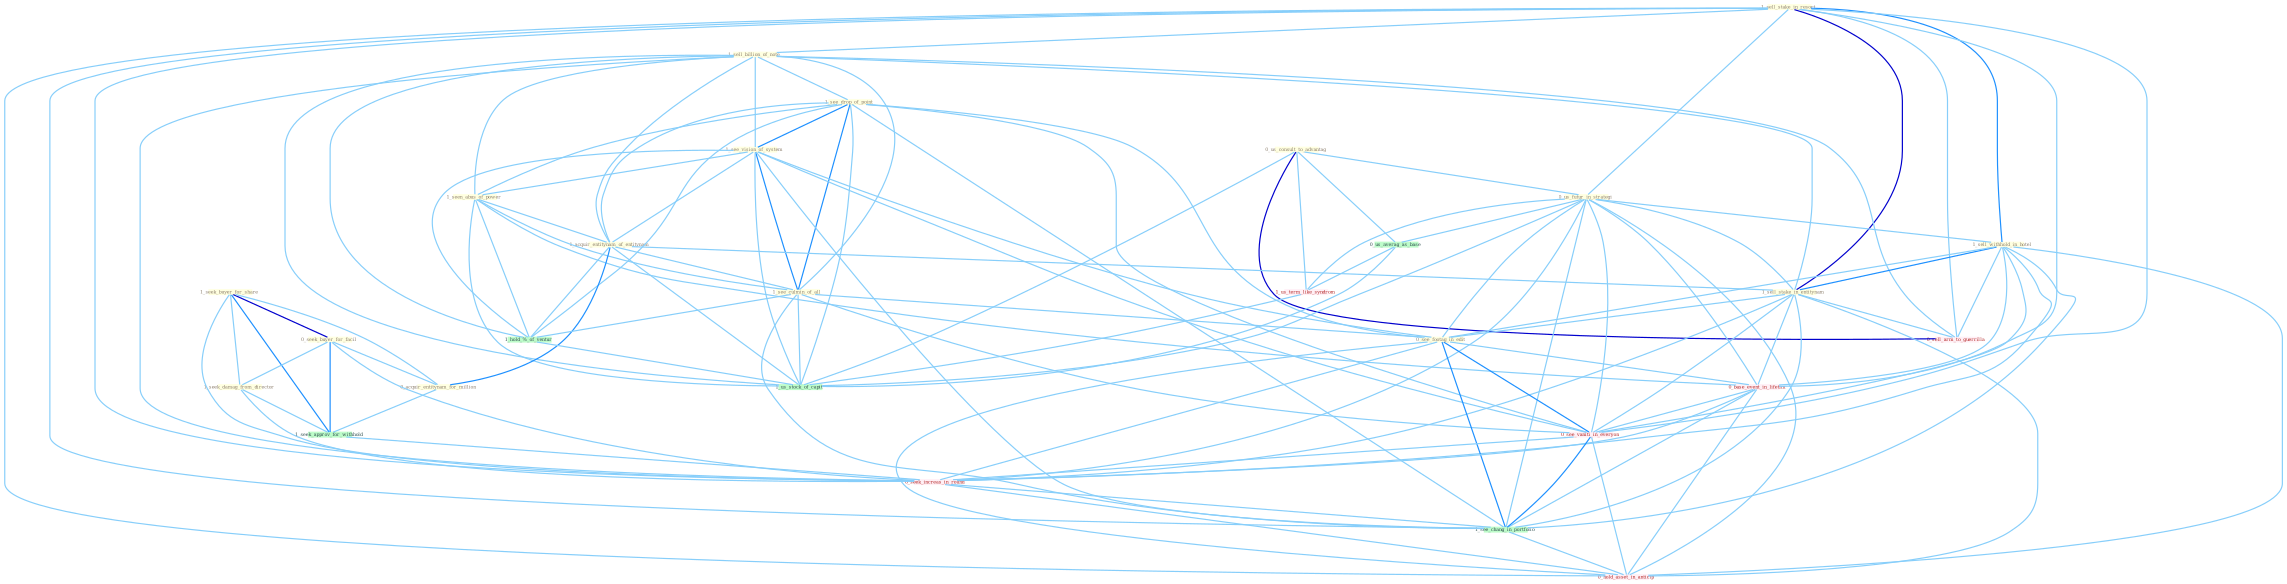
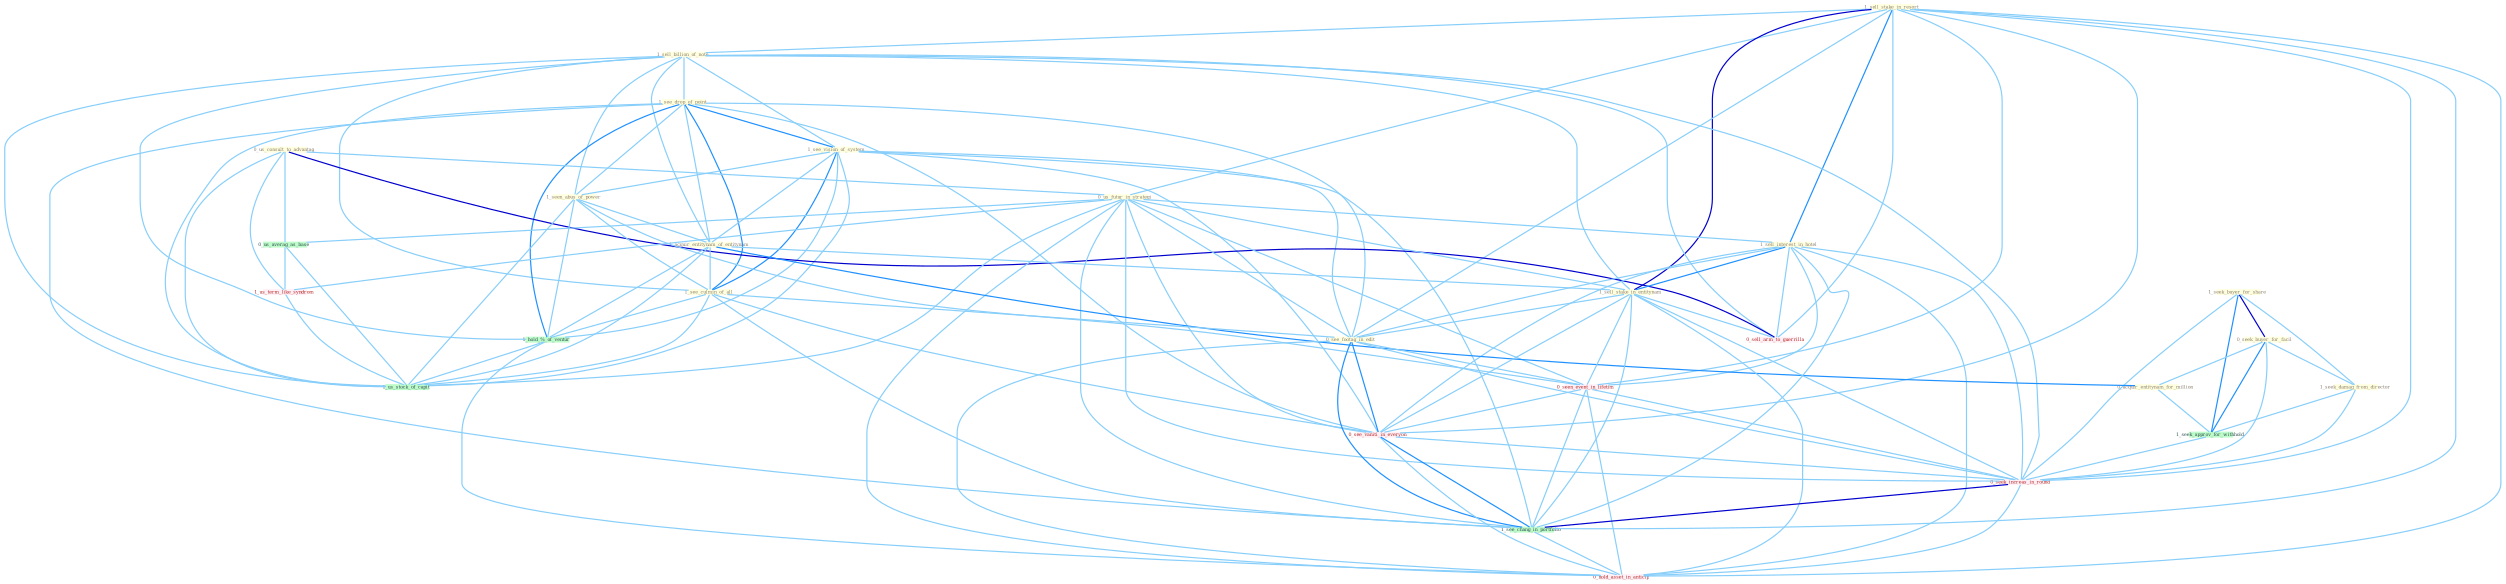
edge "1_sell_stake_in_resort" -- "0_see_footag_in_edit": added
edge "1_see_drop_of_point" -- "1_hold_%_of_ventur": color #87cefa -> #1e90ff
node "1_sell_withhold_in_hotel": label "1_sell_withhold_in_hotel" -> "1_sell_interest_in_hotel"
edge "1_seek_buyer_for_share" -- "0_acquir_entitynam_for_million": removed
node "0_base_event_in_lifetim": label "0_base_event_in_lifetim" -> "0_seen_event_in_lifetim"
edge "0_seek_increas_in_round" -- "1_see_chang_in_portfolio": color #87cefa -> #0000cd
edge "1_hold_%_of_ventur" -- "0_hold_asset_in_anticip": added
